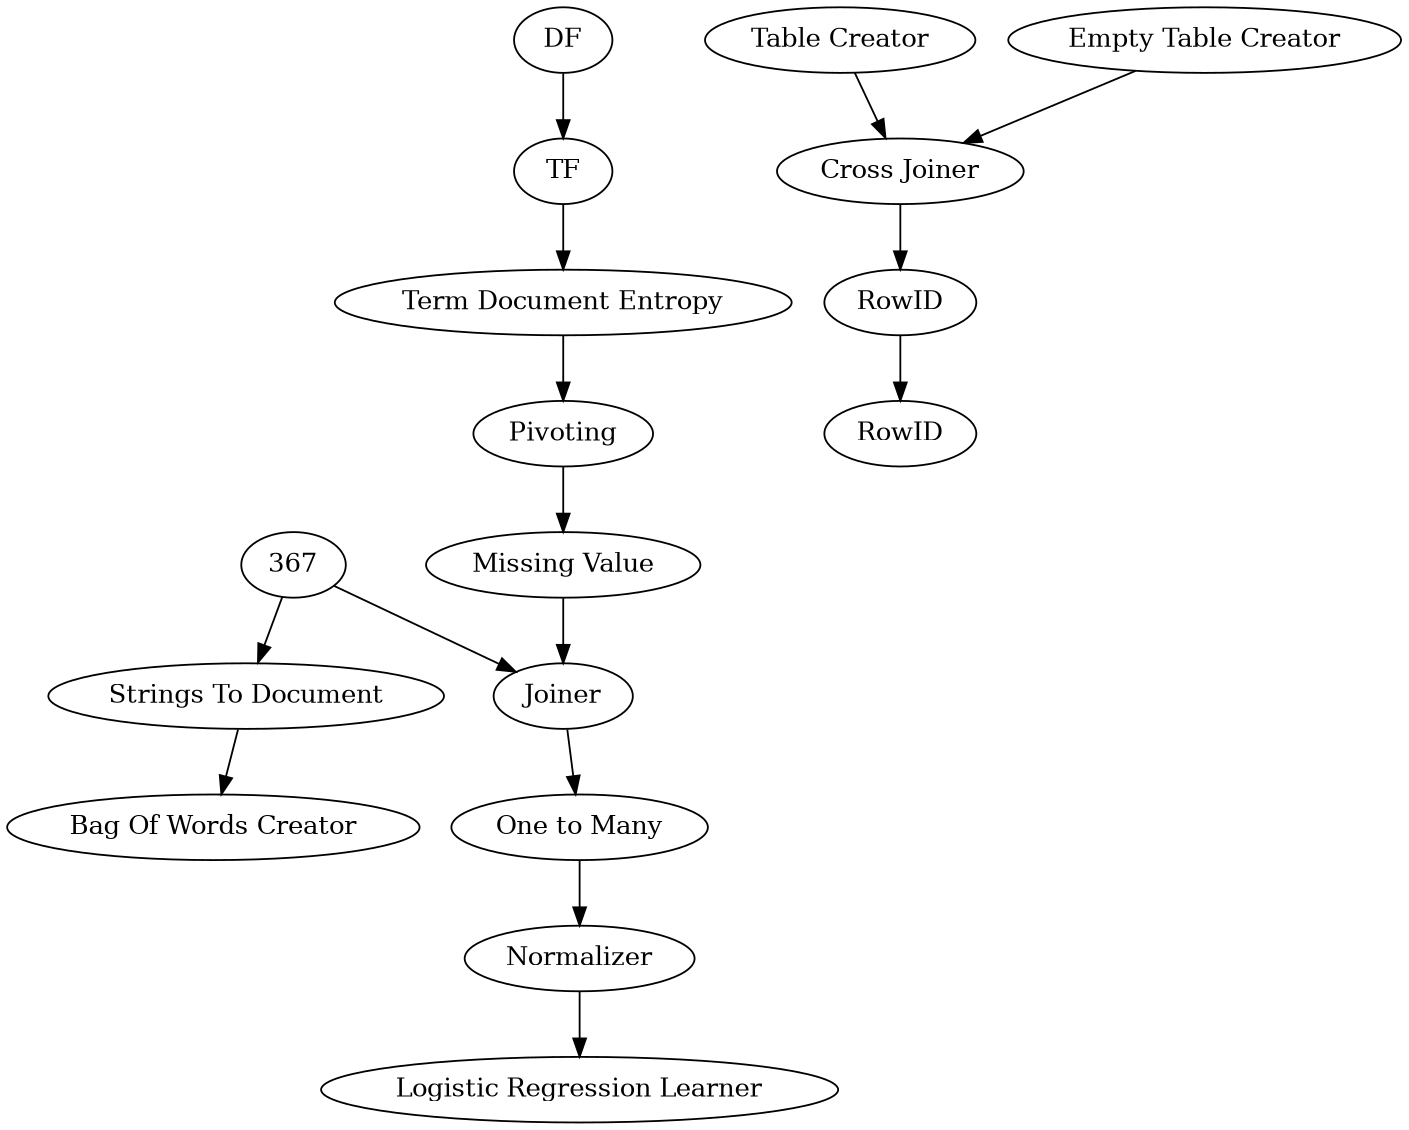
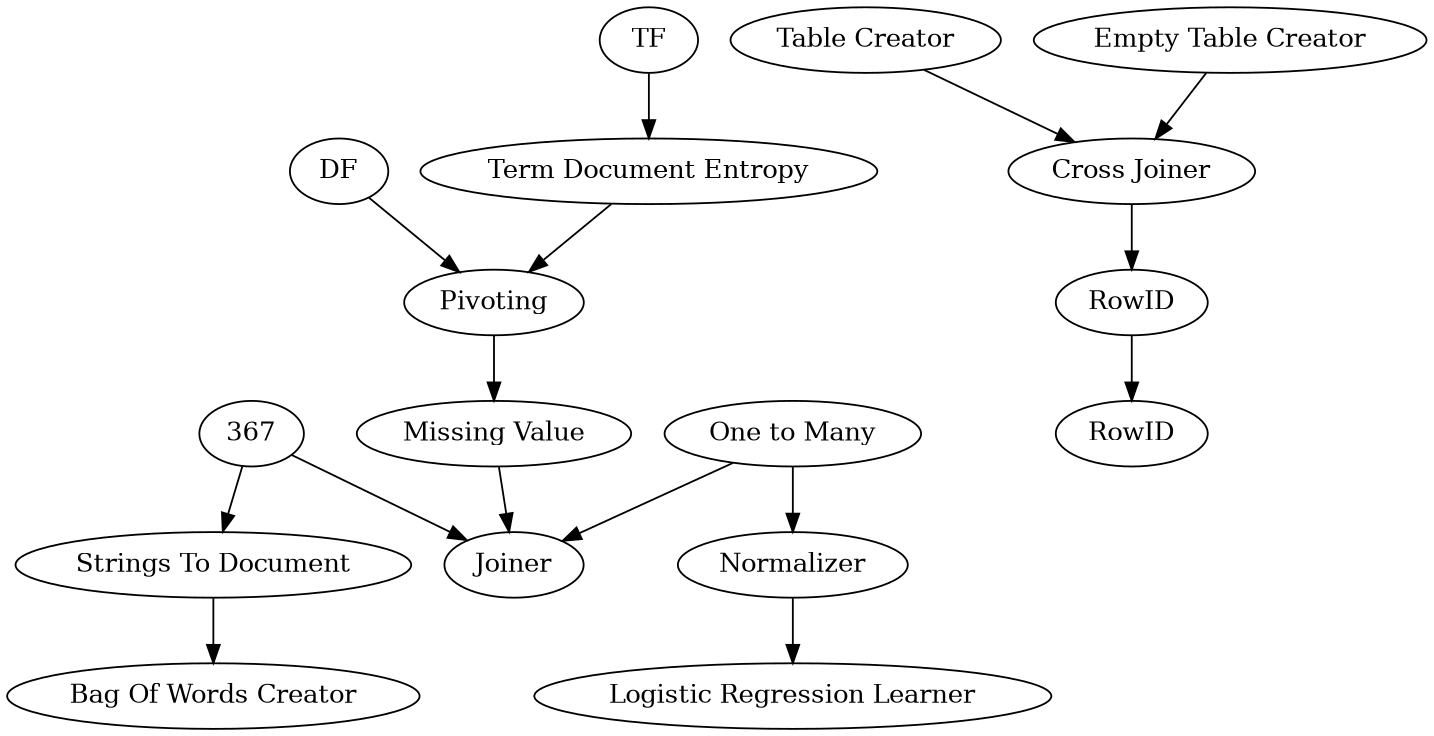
edge "DF" -> "TF": now "DF" -> "Pivoting"
edge "Joiner" -> "One to Many": reversed
